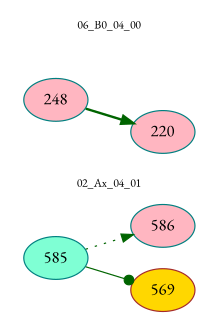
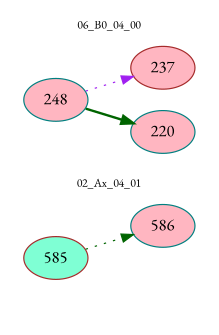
node "237": added
node "585": color teal -> brown
node "569": removed
